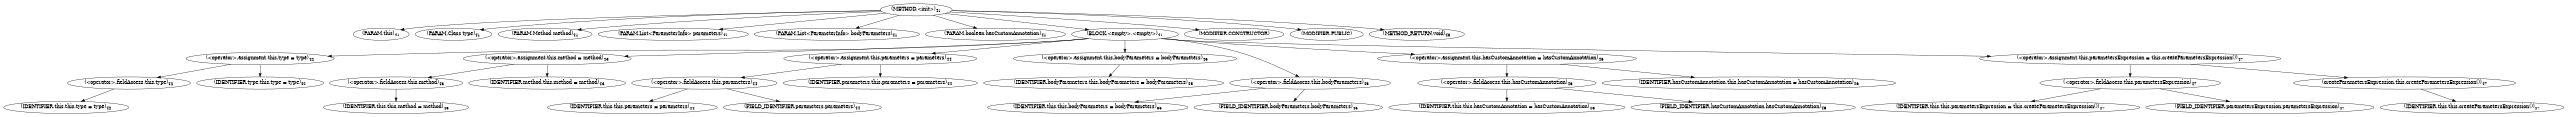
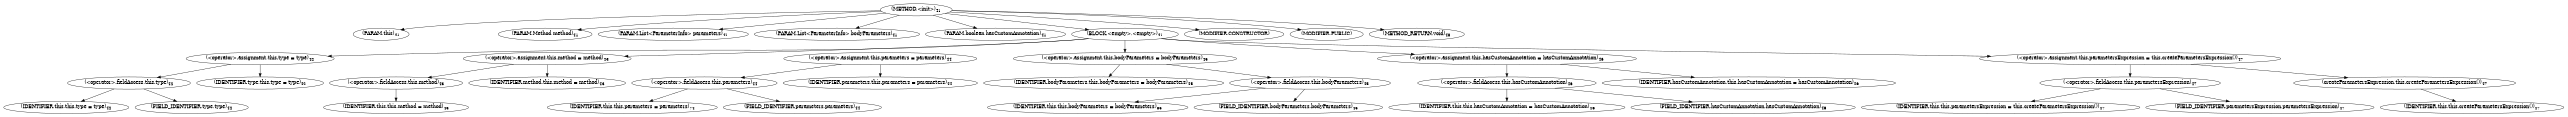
node "(PARAM,Class type)": removed
edge "(BLOCK,<empty>,<empty>)" -> "(<operator>.assignment,this.parameters = parameters)": removed
edge "(BLOCK,<empty>,<empty>)" -> "(<operator>.fieldAccess,this.bodyParameters)": now "(<operator>.assignment,this.bodyParameters = bodyParameters)" -> "(<operator>.fieldAccess,this.bodyParameters)"
node "(FIELD_IDENTIFIER,type,type)": added
node "(IDENTIFIER,this,this.parameters = parameters)": text "44" -> "74"
